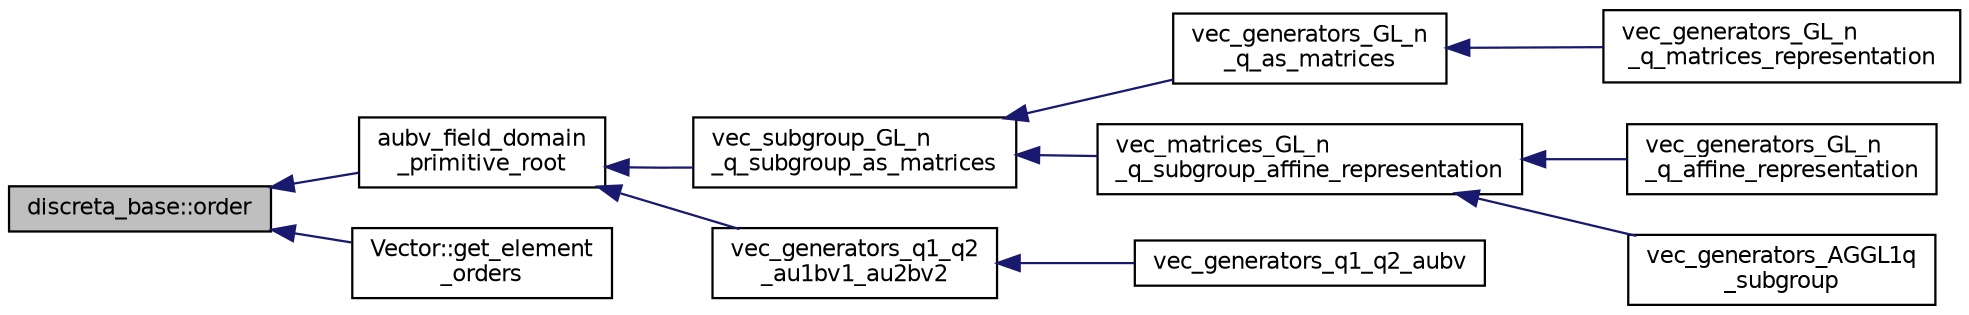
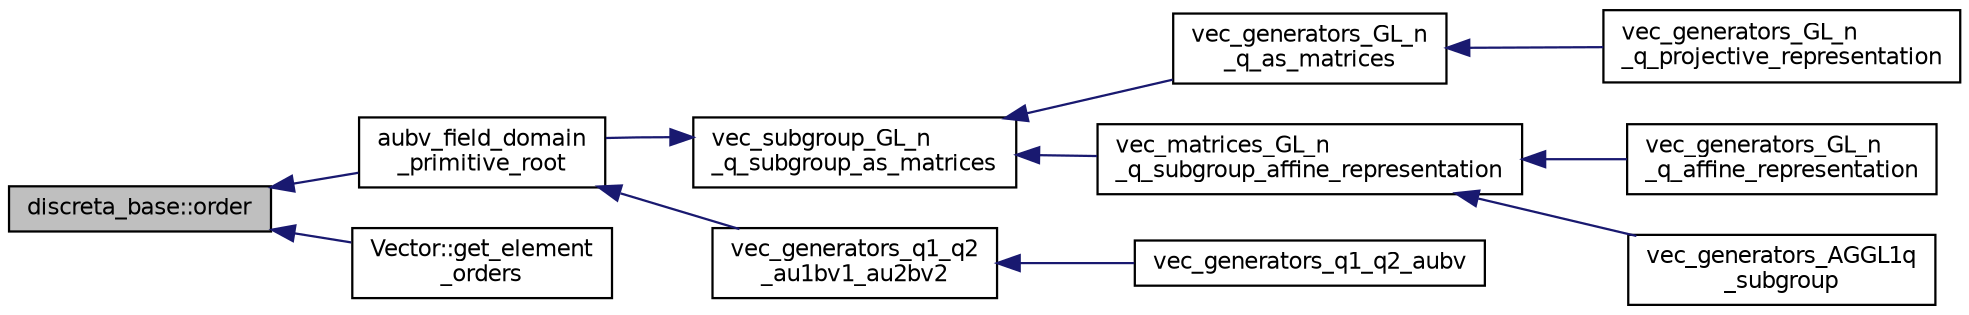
node "vec_generators_GL_n _q_matrices_representation": label "vec_generators_GL_n _q_matrices_representation" -> "vec_generators_GL_n _q_projective_representation"
edge "vec_subgroup_GL_n _q_subgroup_as_matrices" -> "aubv_field_domain _primitive_root": reversed
